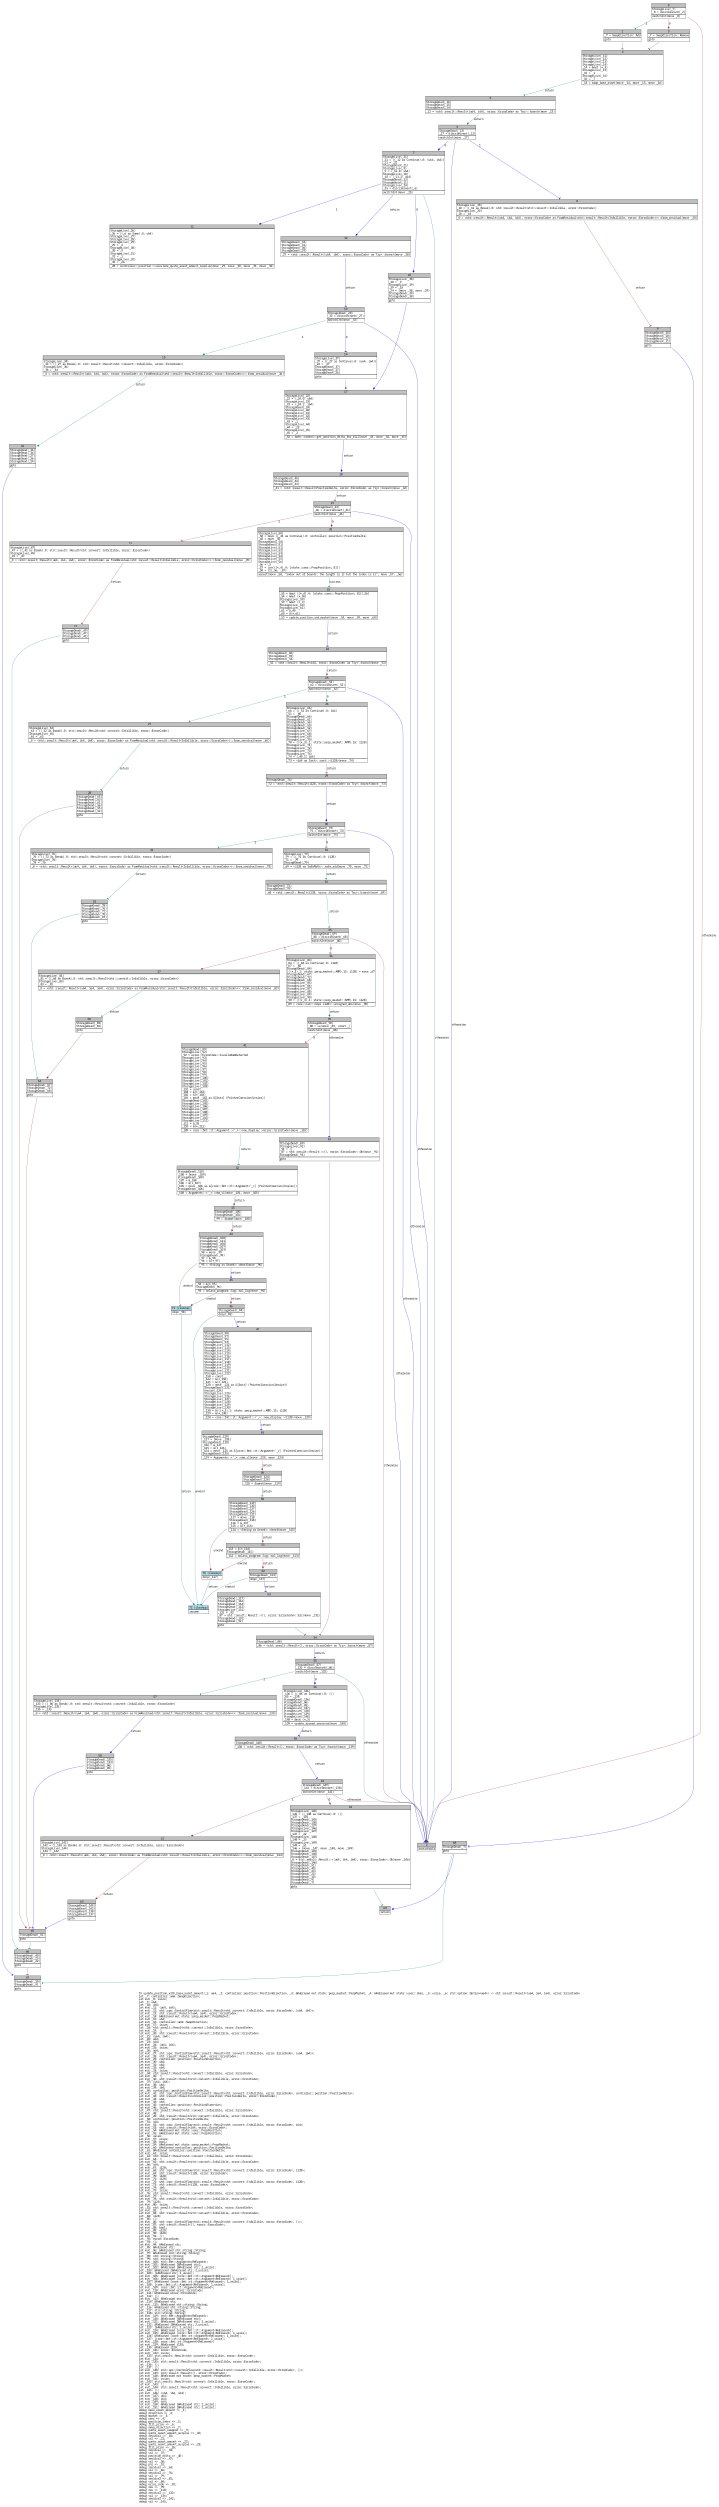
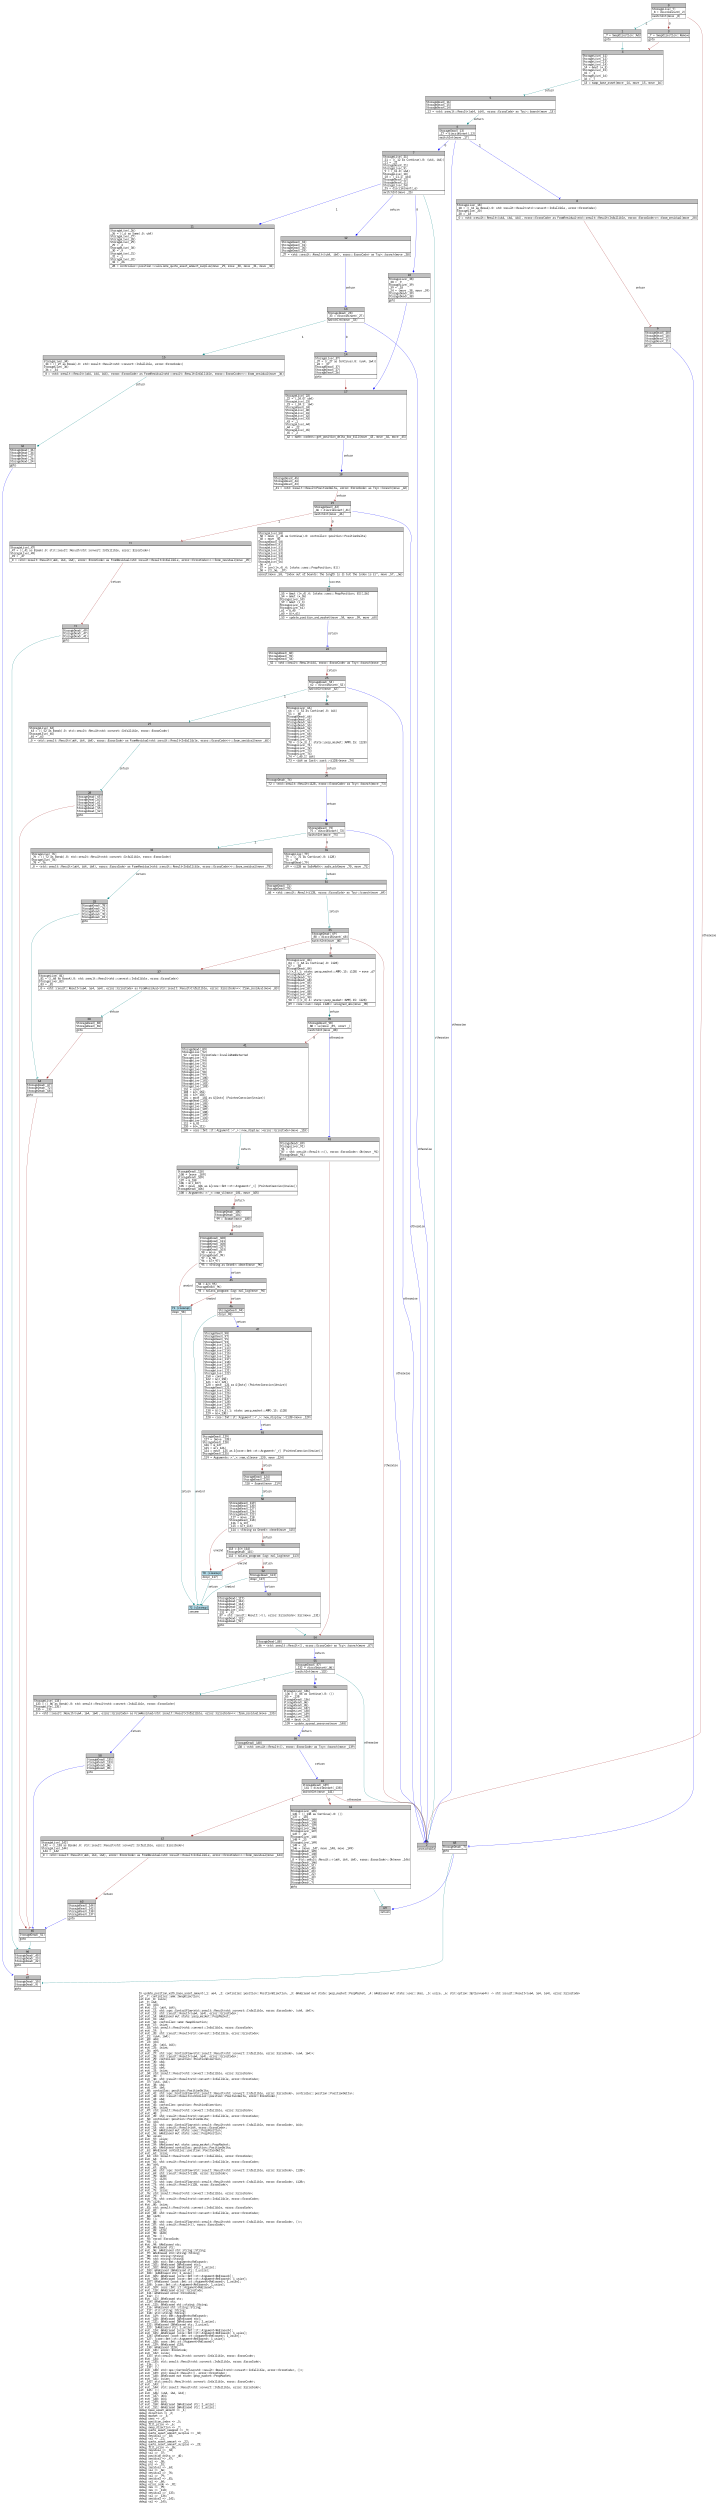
edge "32" -> "33": arrowhead tee -> diamond
node "47": text "Unsize(_124)" -> "StorageLive(_124)"
